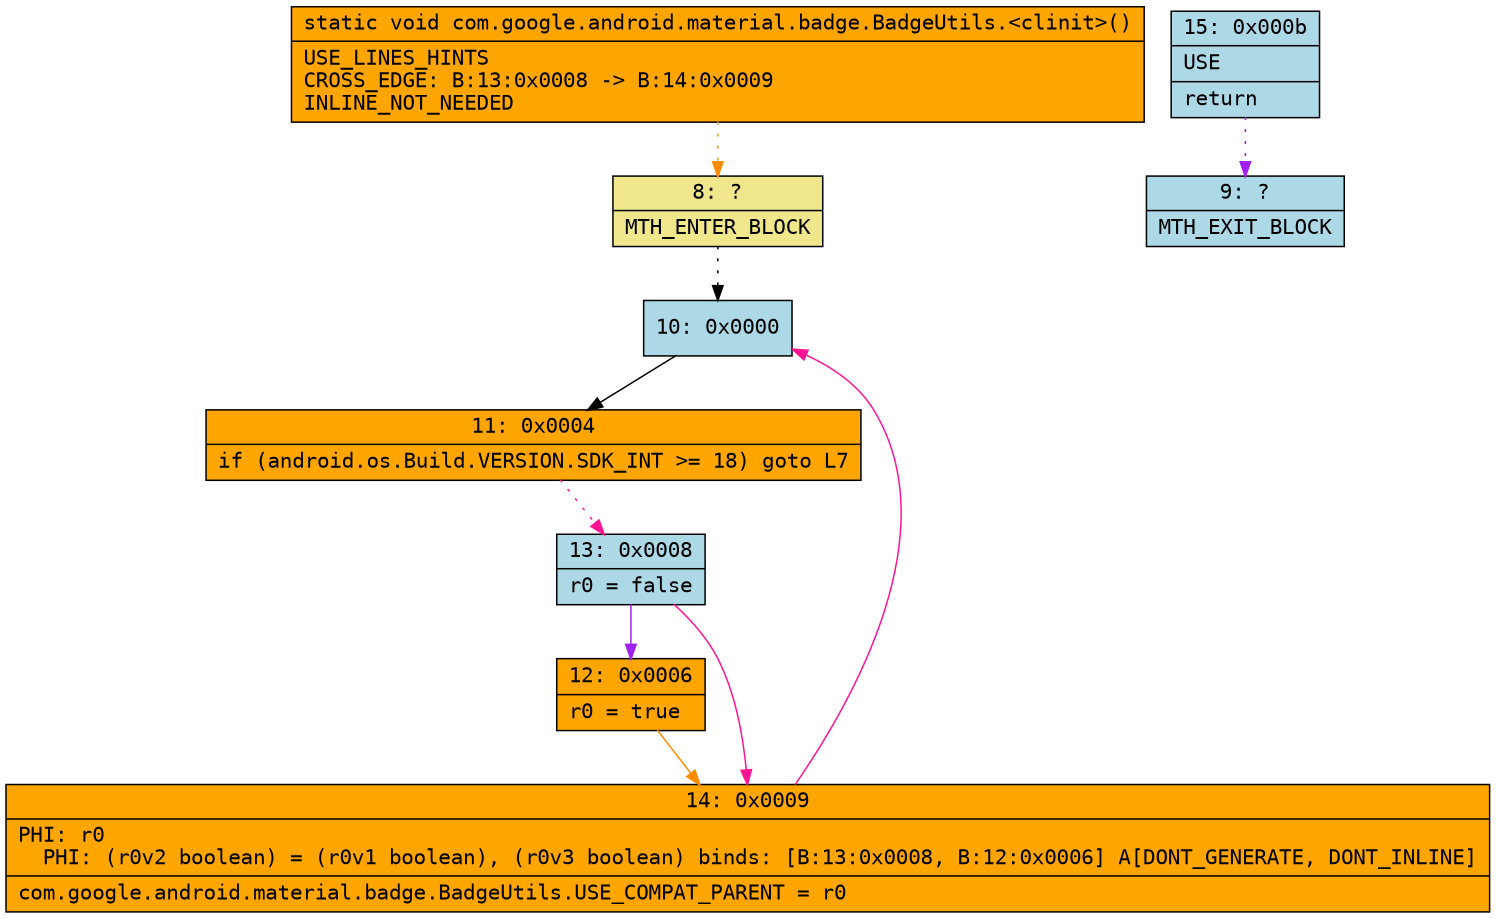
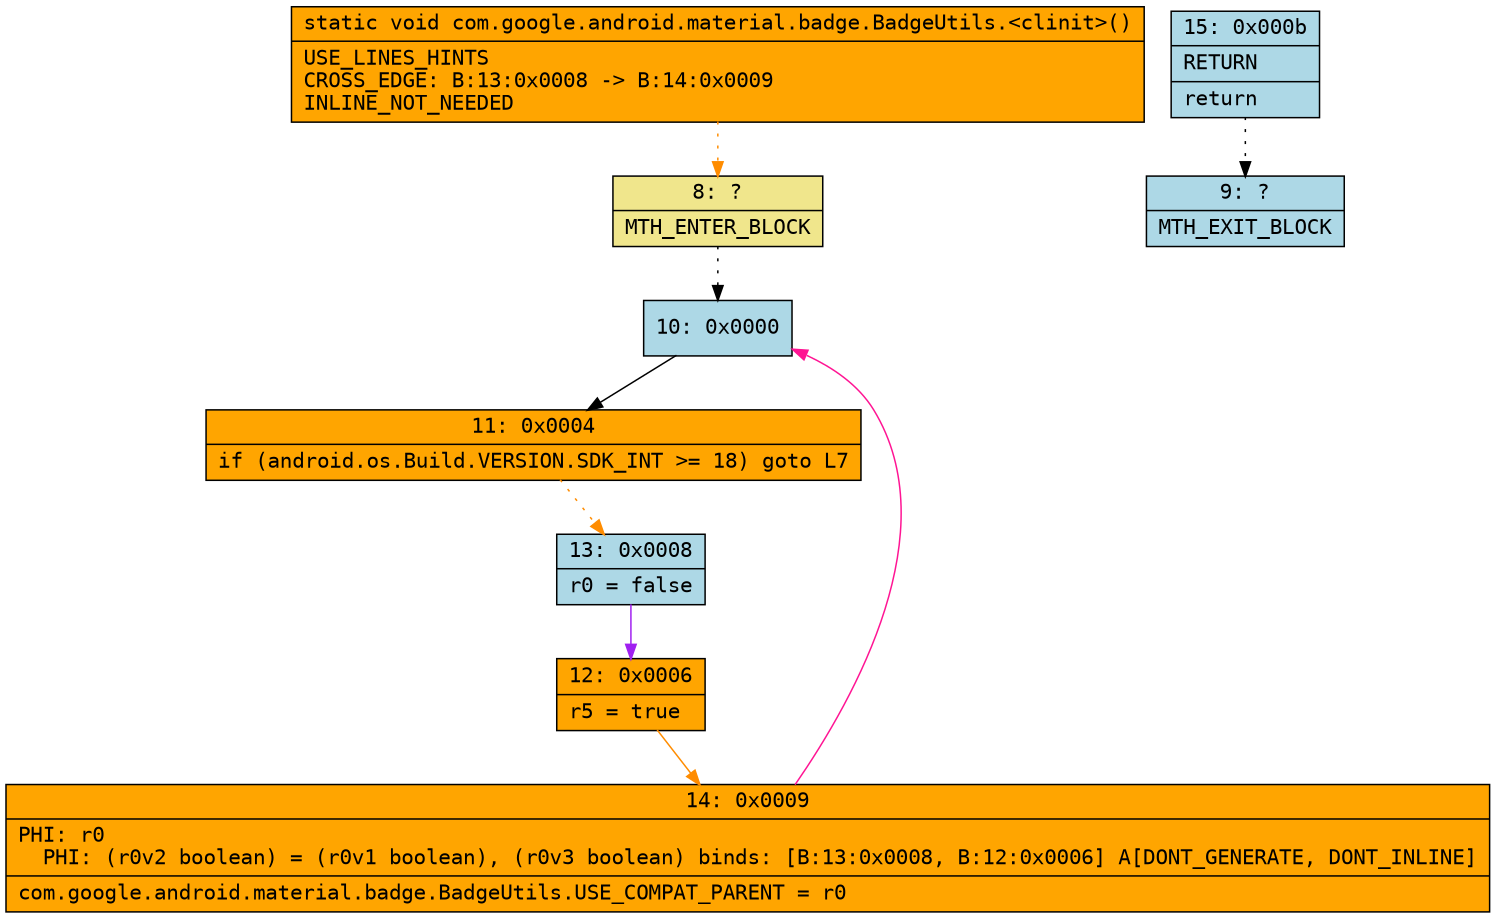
node "15: 0x000b": text "USE" -> "RETURN"
edge "15: 0x000b" -> "9: ?": color purple -> black
edge "11: 0x0004" -> "13: 0x0008": color deeppink -> darkorange
edge "13: 0x0008" -> "14: 0x0009": removed
node "12: 0x0006": text "r0 = true" -> "r5 = true"
